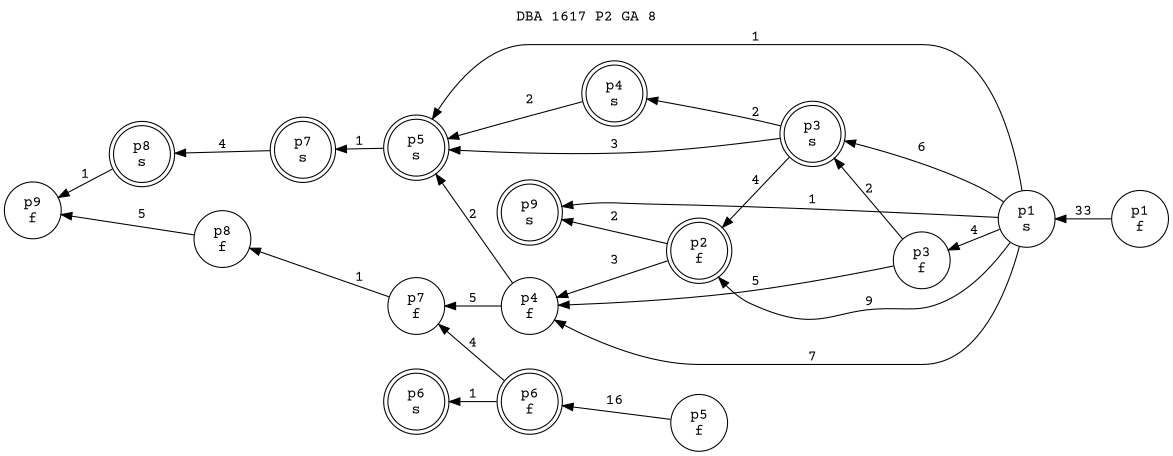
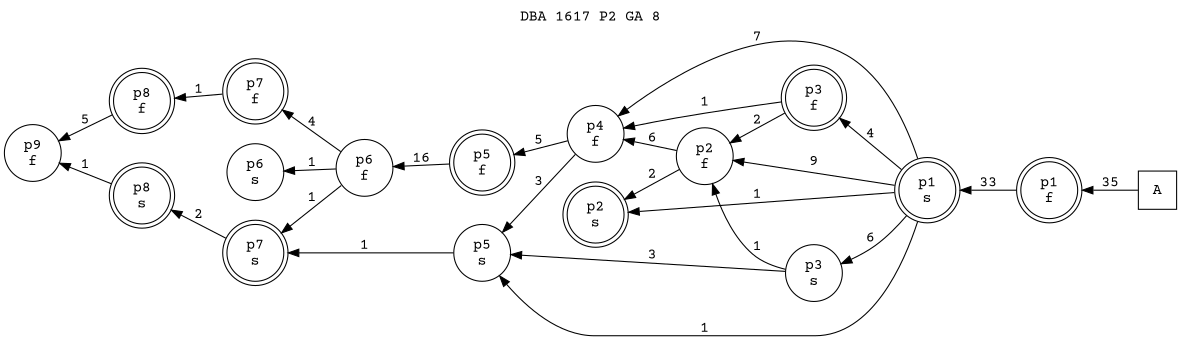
node "p4 s": removed
node "p3 s": shape doublecircle -> circle
edge "p7 s" -> "p8 s": label "4" -> "2"
node "p5 s": shape doublecircle -> circle
edge "p3 s" -> "p2 f": label "4" -> "1"
node "A": added
edge "p3 f" -> "p3 s": now "p3 f" -> "p2 f"
edge "p6 f" -> "p7 s": added, label "1"
node "p9 s": label "p9 s" -> "p2 s"
edge "p4 f" -> "p5 s": label "2" -> "3"
node "p1 s": shape circle -> doublecircle
node "p1 f": shape circle -> doublecircle
node "p8 f": shape circle -> doublecircle
node "p2 f": shape doublecircle -> circle
edge "p2 f" -> "p4 f": label "3" -> "6"
node "p3 f": shape circle -> doublecircle
edge "p3 f" -> "p4 f": label "5" -> "1"
node "p7 f": shape circle -> doublecircle
edge "p4 f" -> "p7 f": now "p4 f" -> "p5 f"
node "p6 s": shape doublecircle -> circle
node "p6 f": shape doublecircle -> circle
node "p5 f": shape circle -> doublecircle
